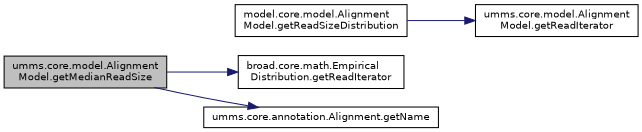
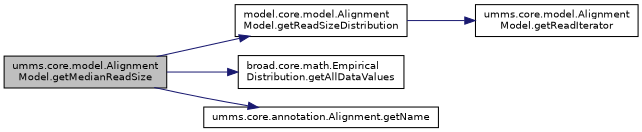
edge "umms.core.model.Alignment Model.getMedianReadSize" -> "model.core.model.Alignment Model.getReadSizeDistribution": added
node "broad.core.math.Empirical Distribution.getReadIterator": label "broad.core.math.Empirical Distribution.getReadIterator" -> "broad.core.math.Empirical Distribution.getAllDataValues"
